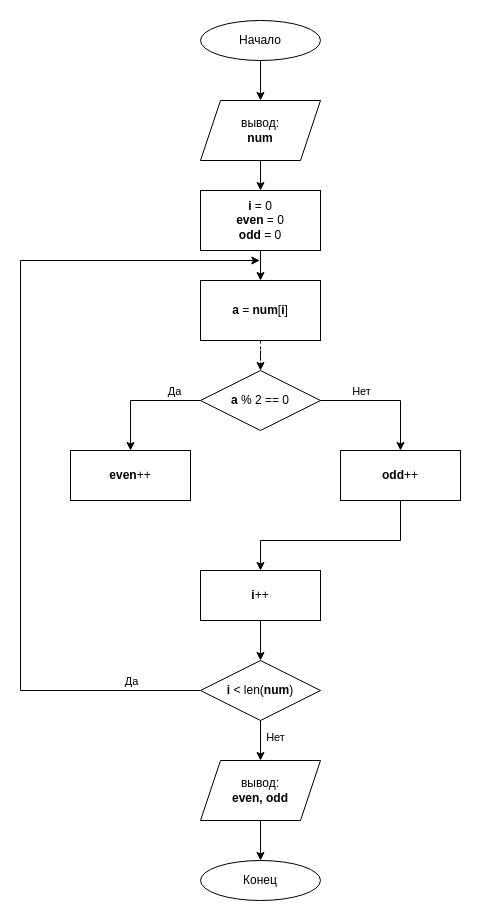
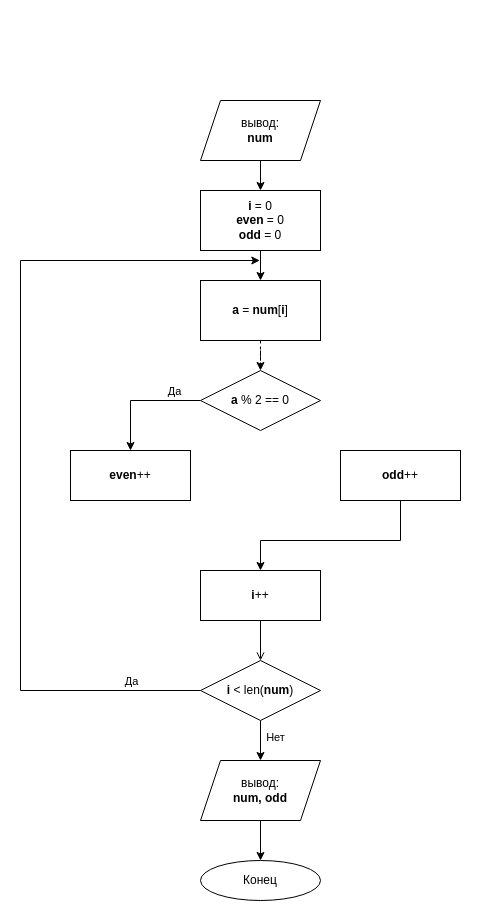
node "Начало": removed
edge "Начало" -> "вывод: num": removed
edge "a % 2 == 0" -> "odd++": removed, label "Нет"
edge "i++" -> "i < len(num)": arrowhead classic -> open
node "вывод: even, odd": label "вывод: even, odd" -> "вывод: num, odd"
